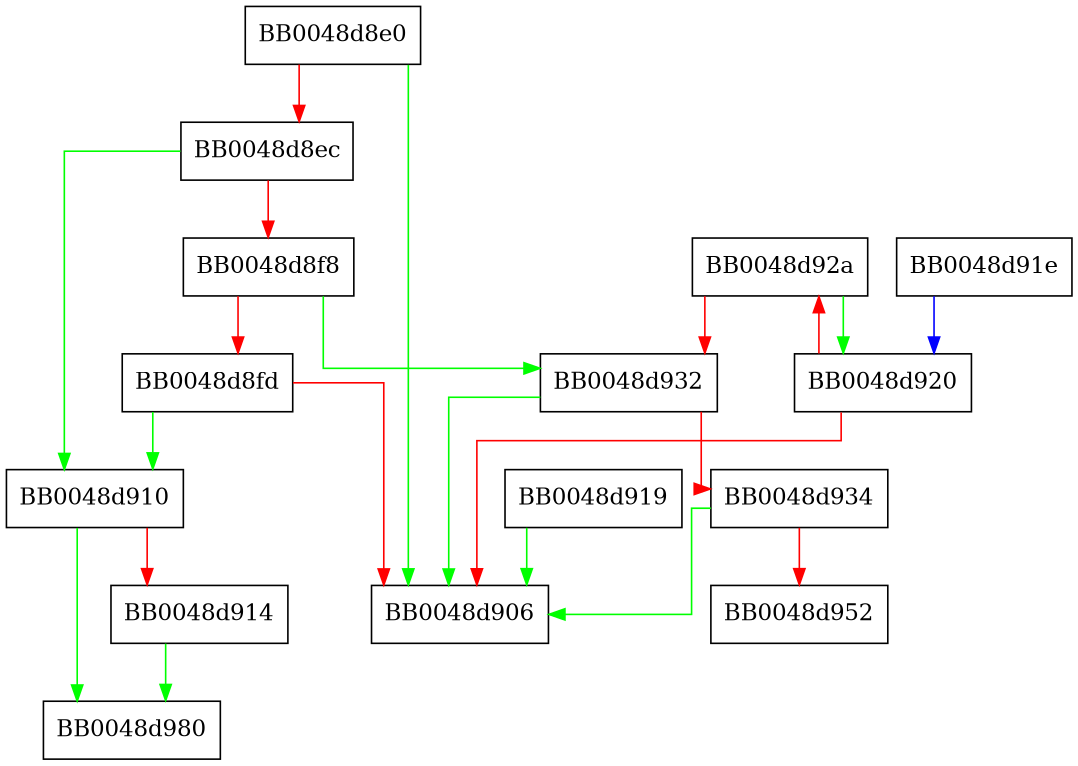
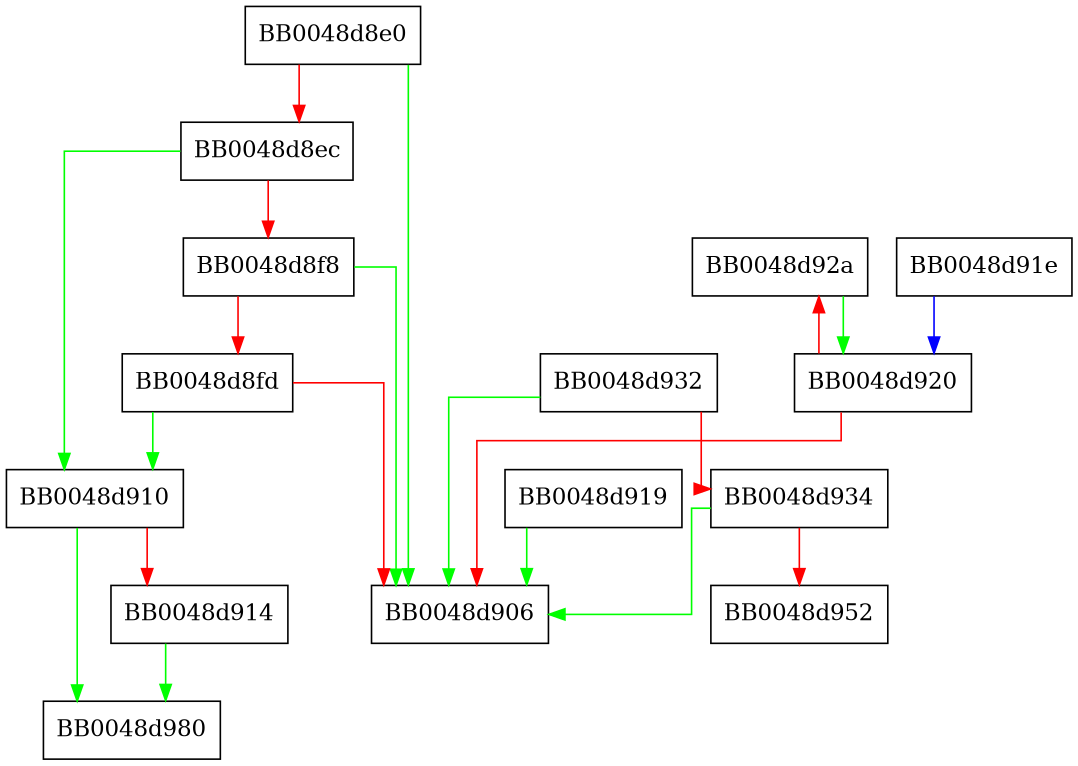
edge "BB0048d92a" -> "BB0048d932": removed
edge "BB0048d8f8" -> "BB0048d932": now "BB0048d8f8" -> "BB0048d906"
